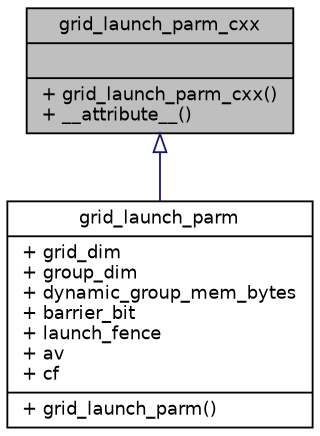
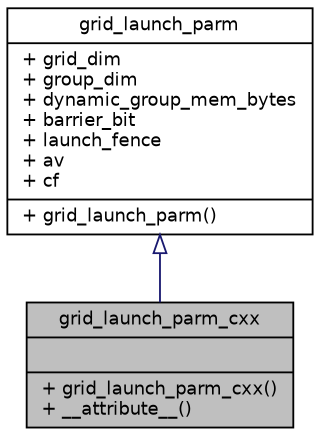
edge "grid_launch_parm" -> "grid_launch_parm_cxx": reversed
